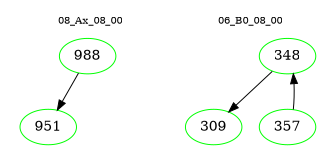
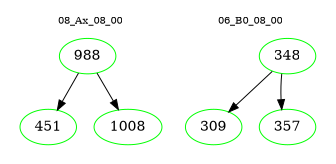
edge "357" -> "348": reversed
node "951": label "951" -> "451"
node "1008": added
